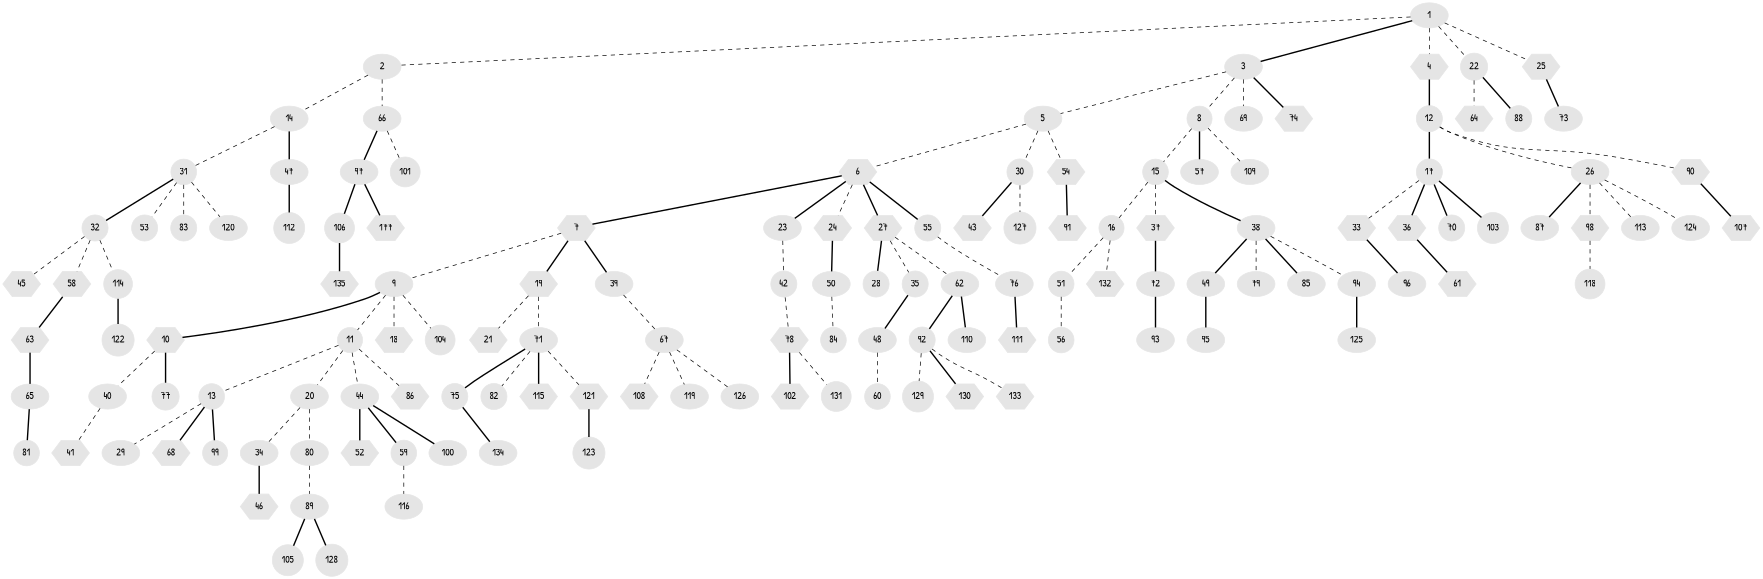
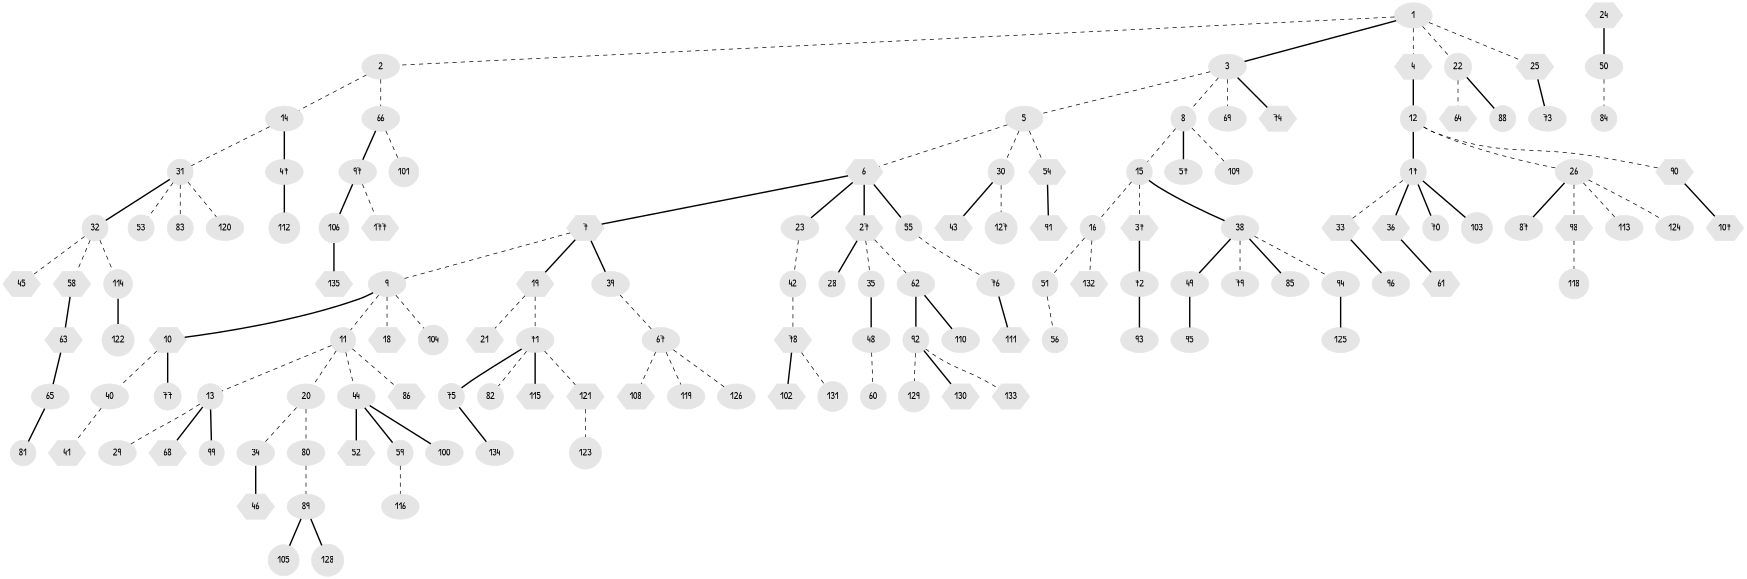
edge "97" -- "177": style bold -> dashed
edge "6" -- "24": removed
edge "121" -- "123": style bold -> dashed
